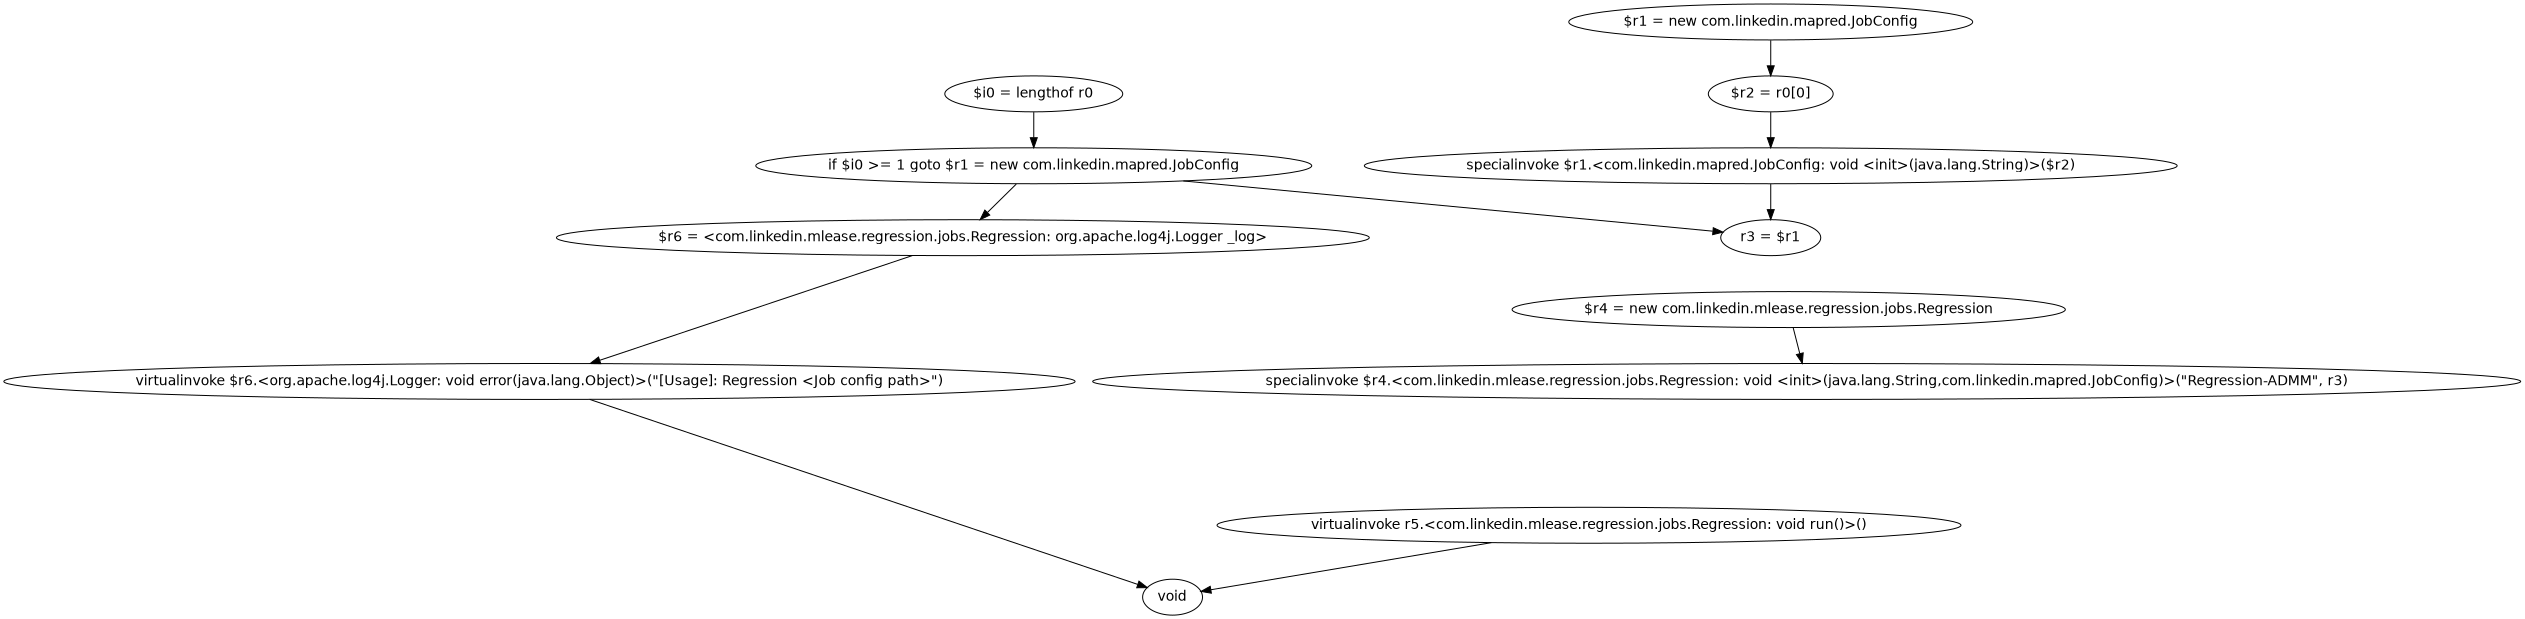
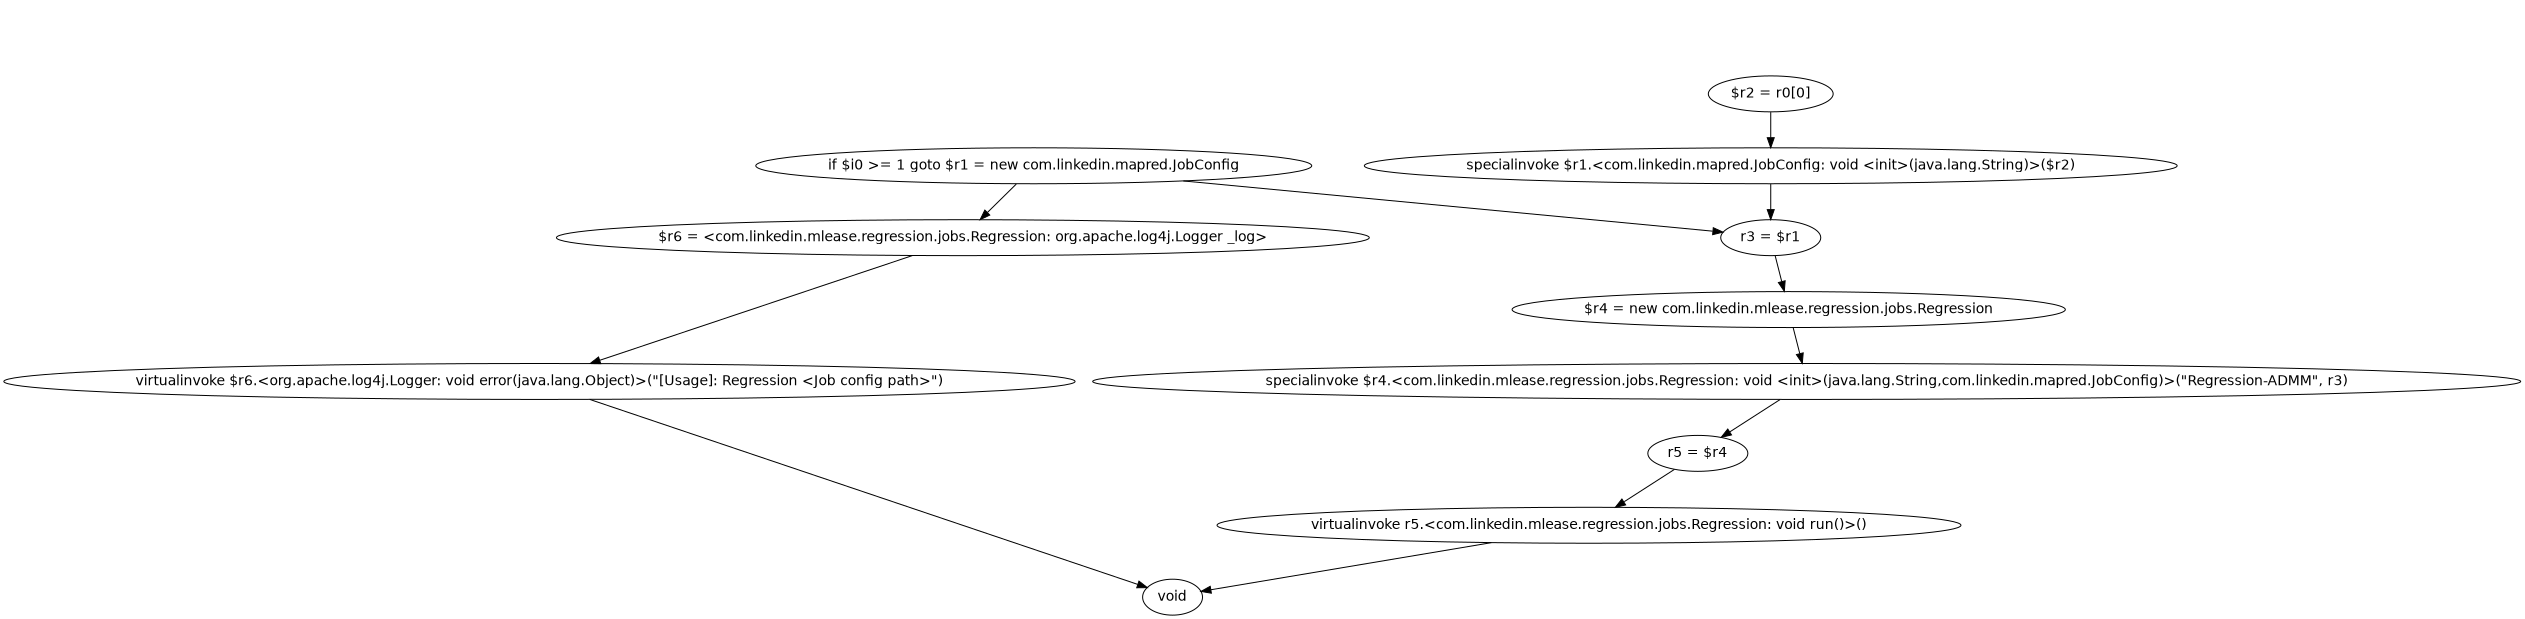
node "$r1 = new com.linkedin.mapred.JobConfig": removed
node "$i0 = lengthof r0": removed
edge "r3 = $r1" -> "$r4 = new com.linkedin.mlease.regression.jobs.Regression": added
node "r5 = $r4": added
